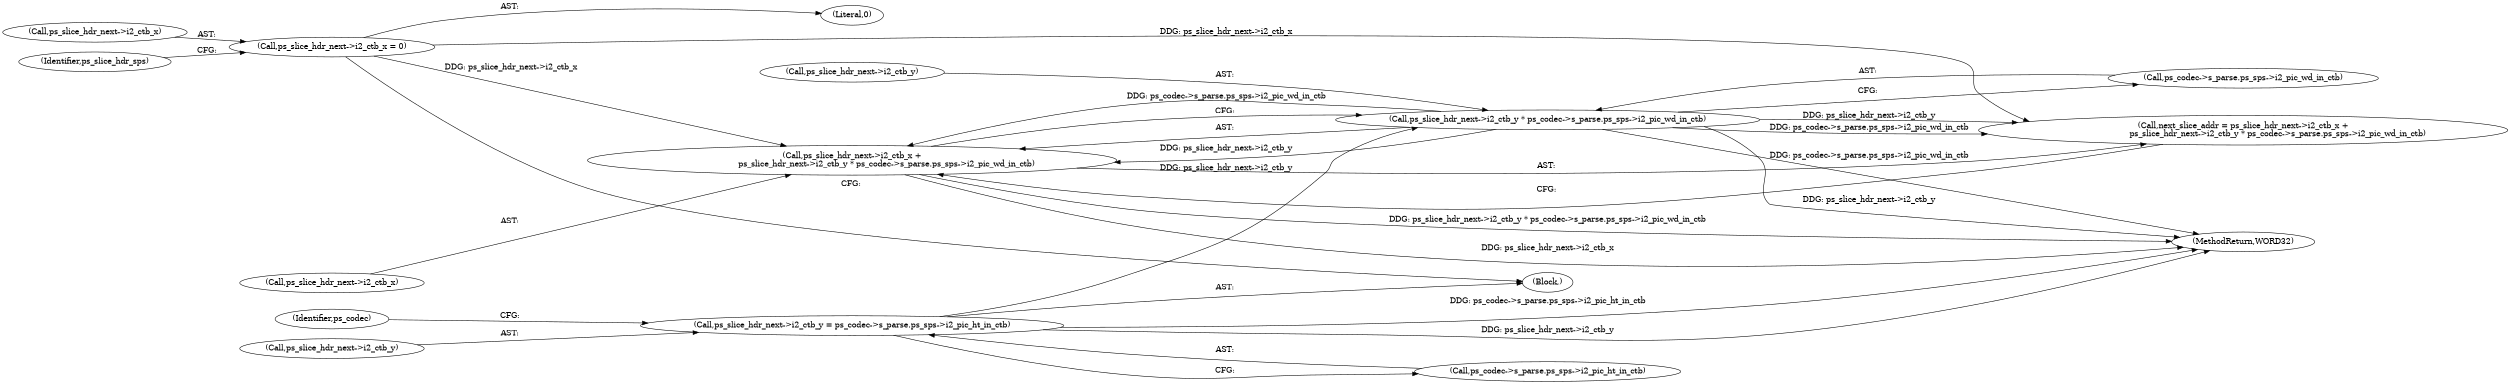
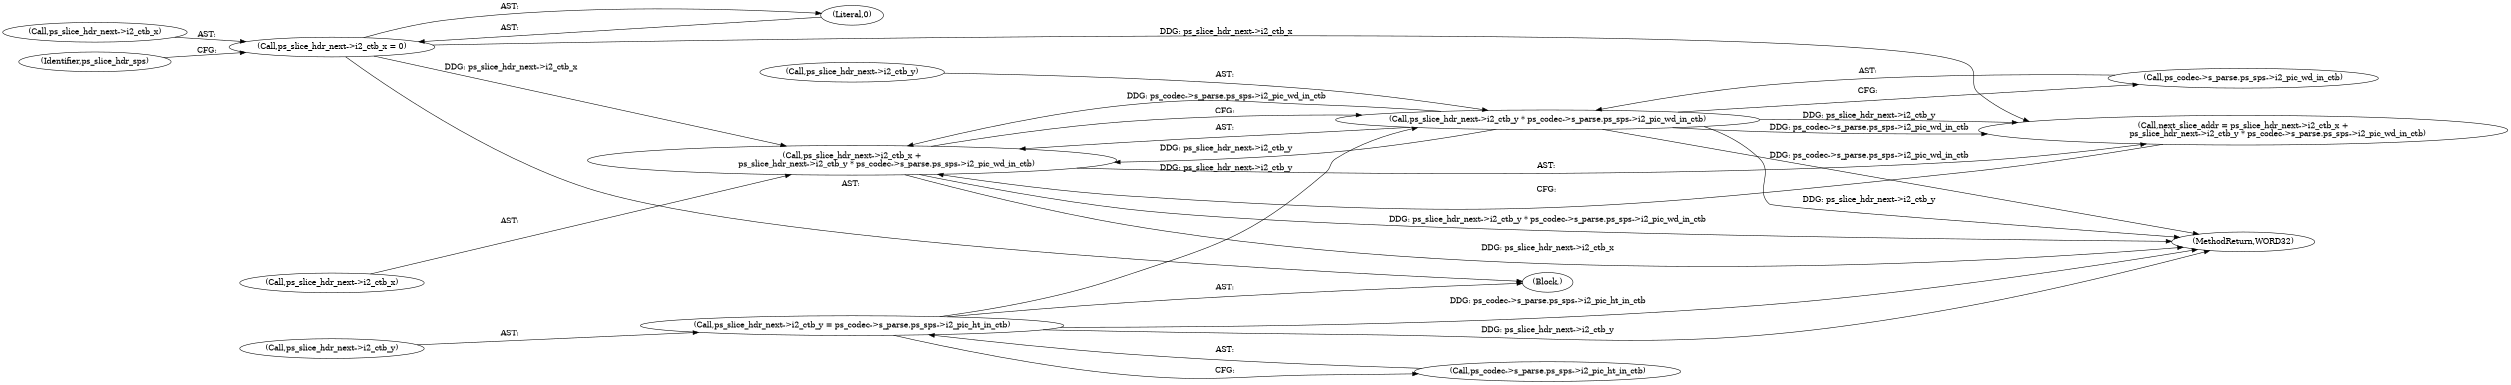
edge "(Literal,0)" -> "(Call,ps_slice_hdr_next->i2_ctb_x = 0)": added, label "AST:"
edge "(Call,ps_slice_hdr_next->i2_ctb_x = 0)" -> "(Block,)": label "CFG: " -> "AST: "
node "(Identifier,ps_codec)": removed
